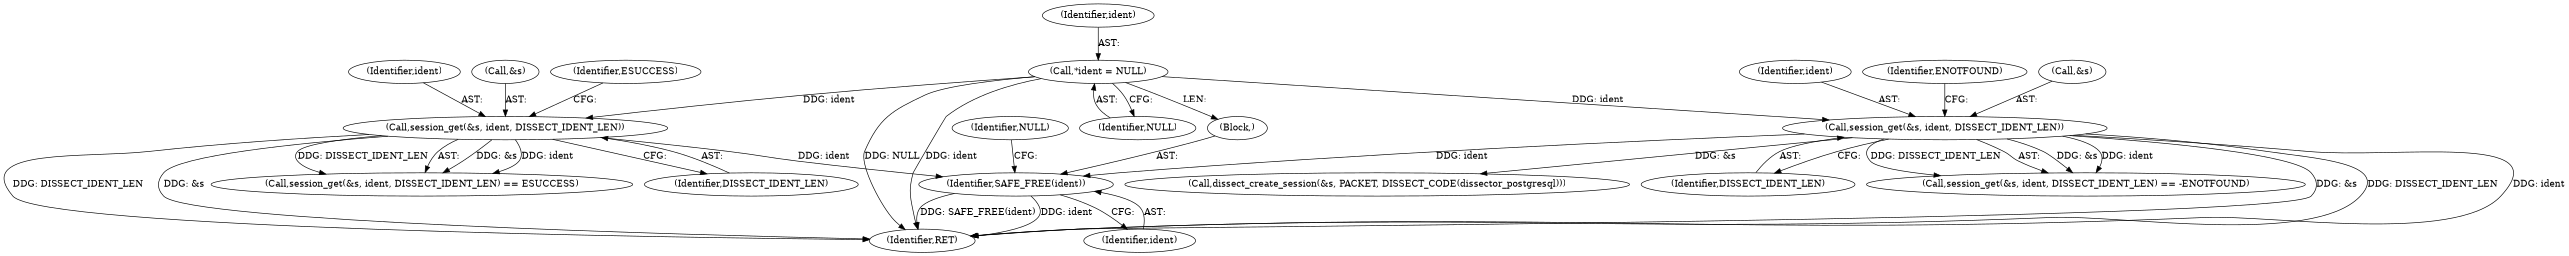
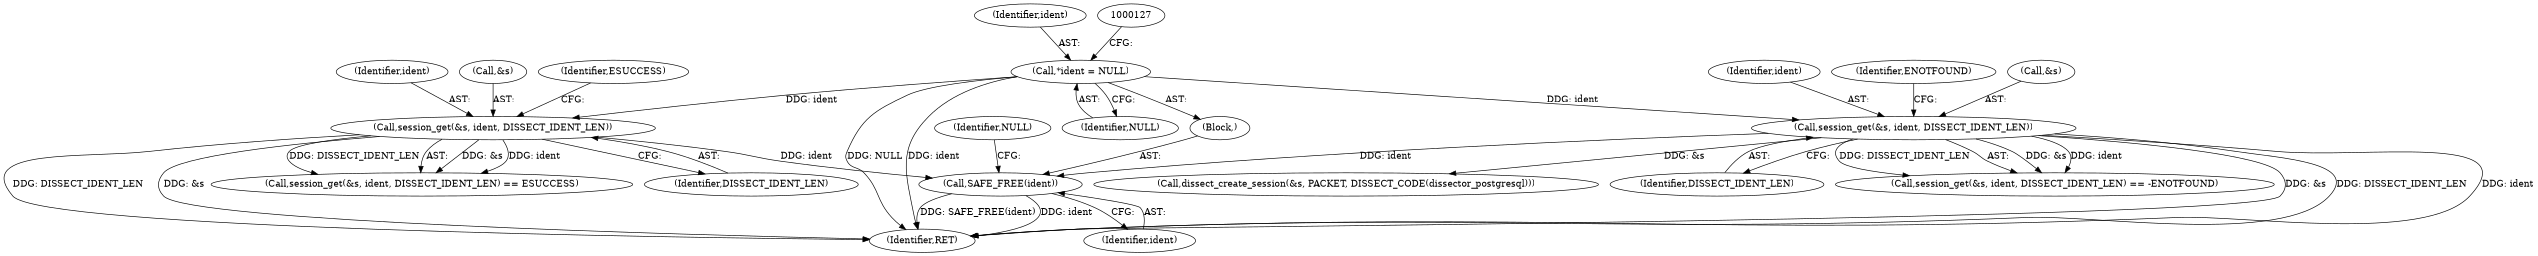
node "1000127": added
edge "(Call,*ident = NULL)" -> "(Block,)": label "LEN: " -> "AST: "
node "(Identifier,SAFE_FREE(ident))": label "(Identifier,SAFE_FREE(ident))" -> "(Call,SAFE_FREE(ident))"
